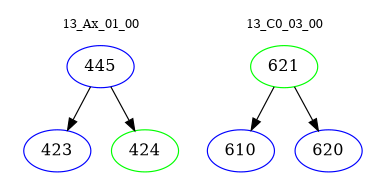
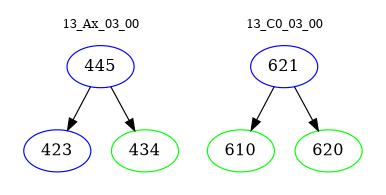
cluster "13_Ax_01_00": label "13_Ax_01_00" -> "13_Ax_03_00"
node "621": color green -> blue
node "424": label "424" -> "434"
node "610": color blue -> green
node "620": color blue -> green
